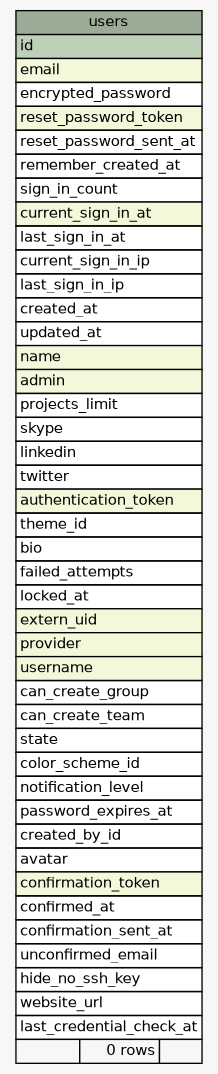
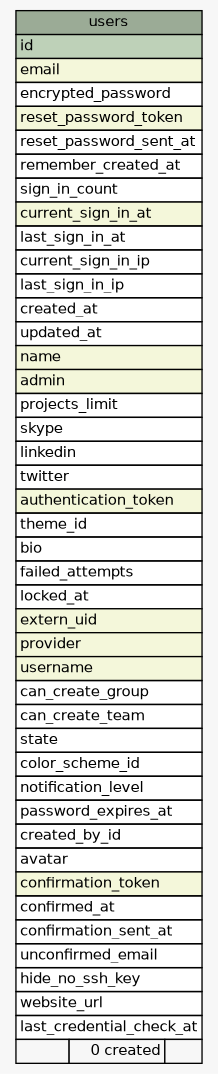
node "users": text "0 rows" -> "0 created"
